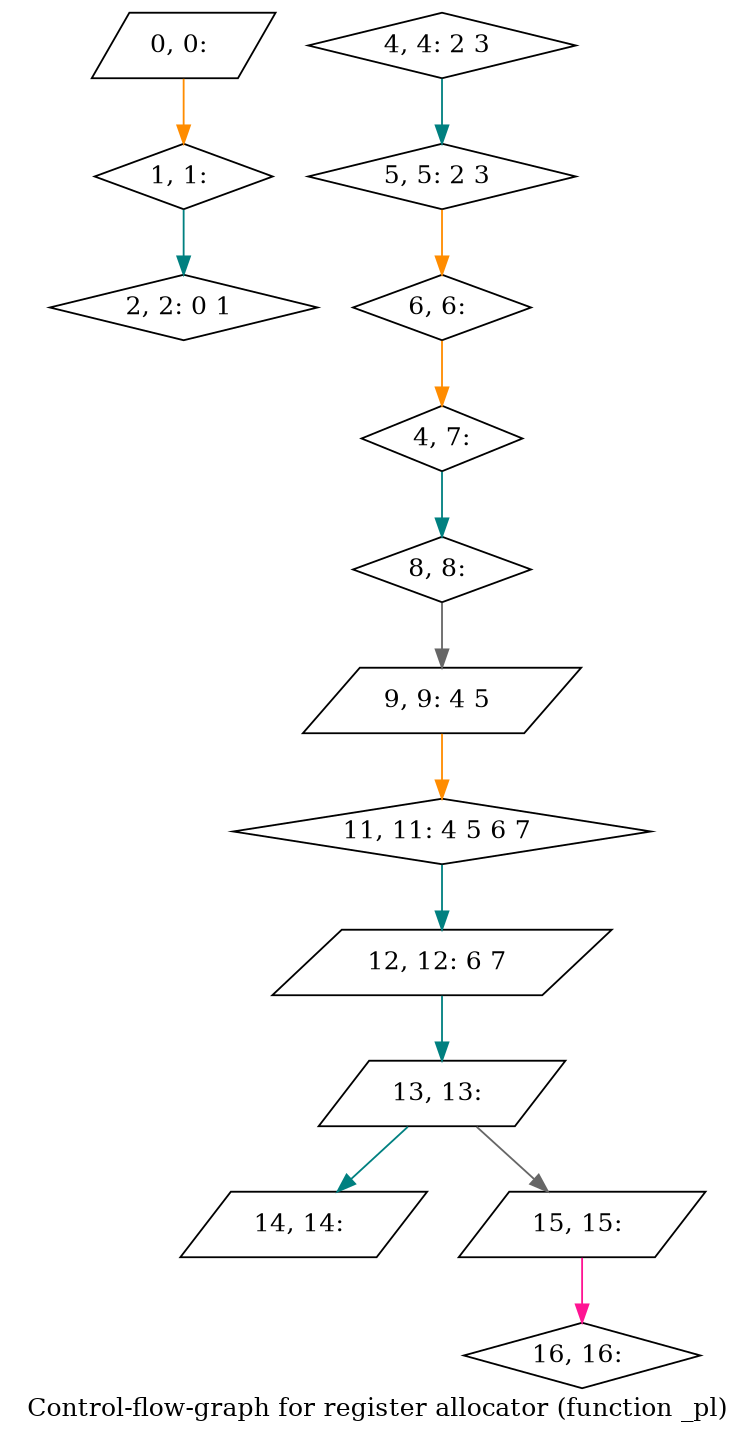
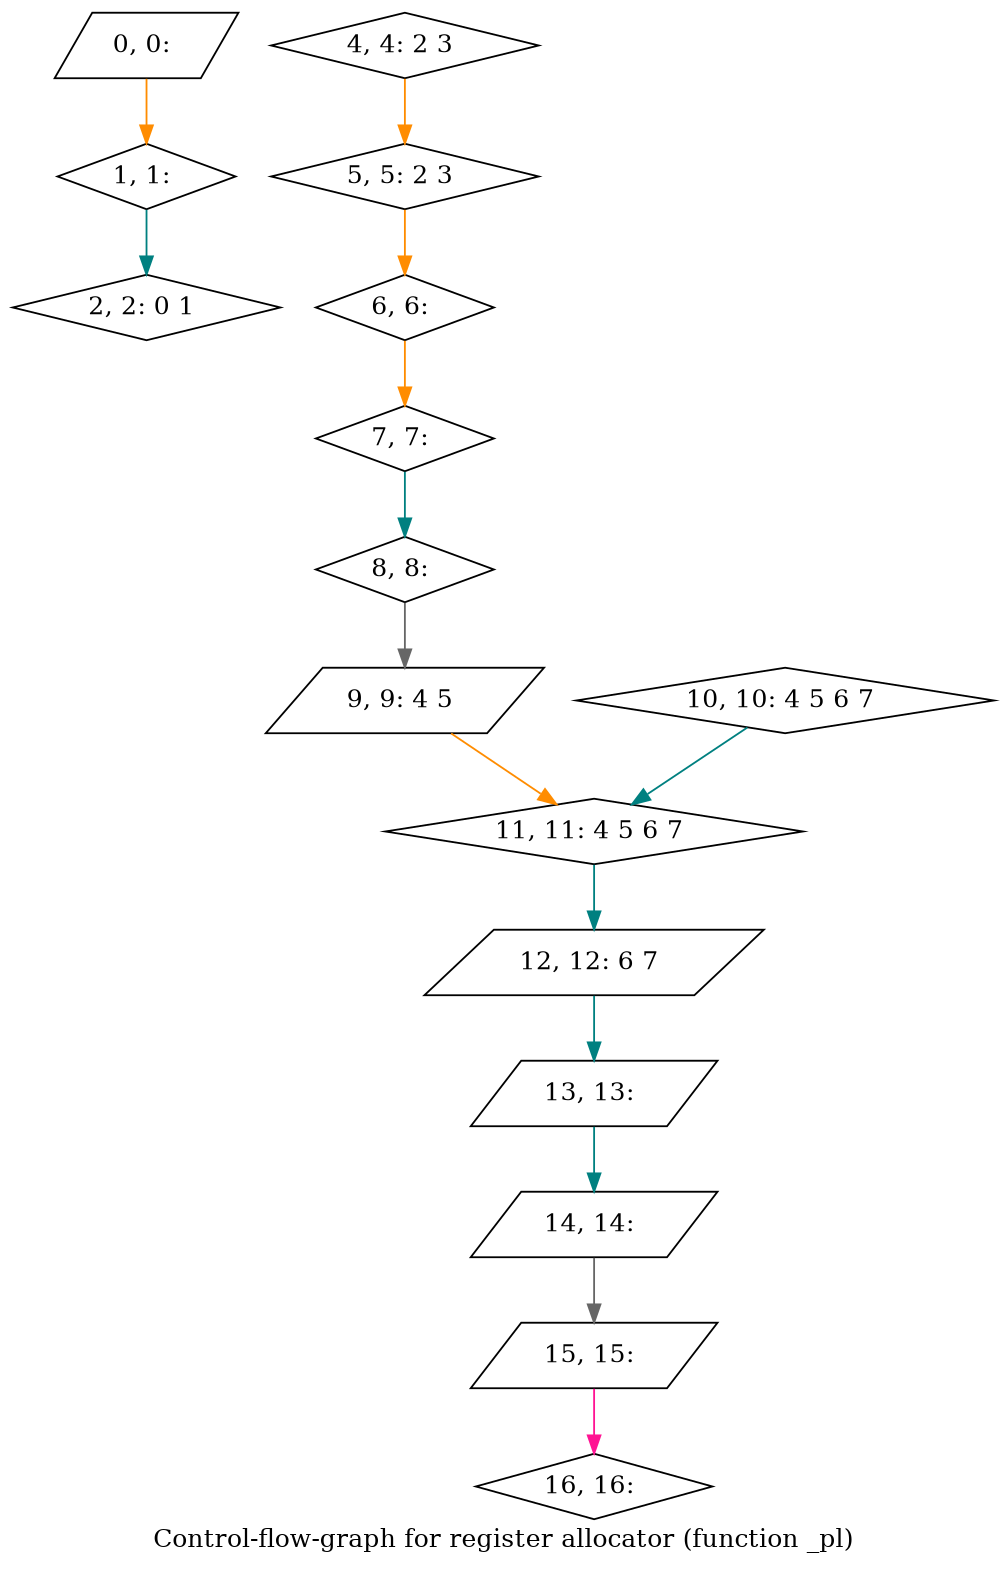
edge "4, 4: 2 3" -> "5, 5: 2 3": color teal -> darkorange
node "4, 7:": label "4, 7:" -> "7, 7:"
node "10, 10: 4 5 6 7": added
edge "13, 13:" -> "15, 15:": now "14, 14:" -> "15, 15:"
